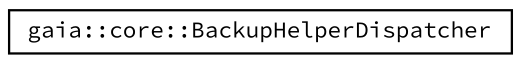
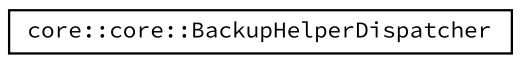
node "gaia::core::BackupHelperDispatcher": label "gaia::core::BackupHelperDispatcher" -> "core::core::BackupHelperDispatcher"
